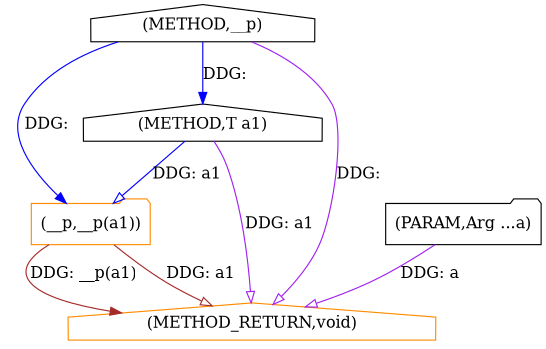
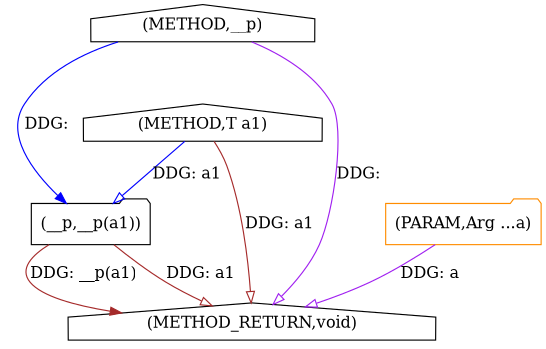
edge "(METHOD,__p)" -> "(METHOD,T a1)": removed, label "DDG:"
edge "(METHOD,T a1)" -> "(METHOD_RETURN,void)": color purple -> brown
node "(__p,__p(a1))": color darkorange -> black
node "(PARAM,Arg ...a)": color black -> darkorange
node "(METHOD_RETURN,void)": color darkorange -> black
